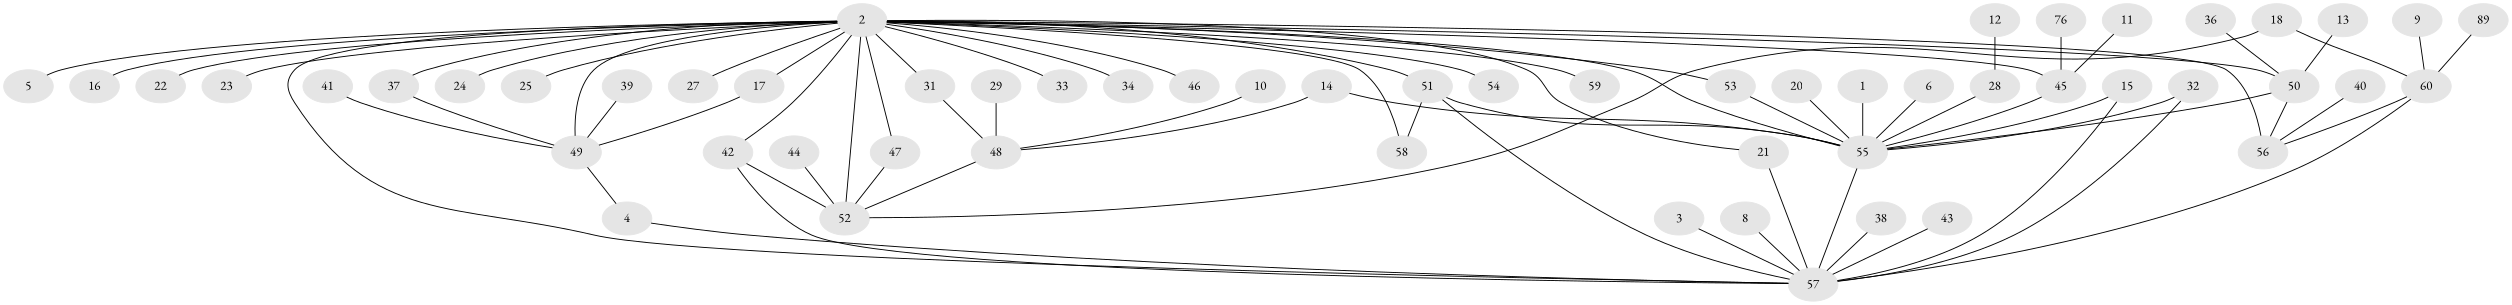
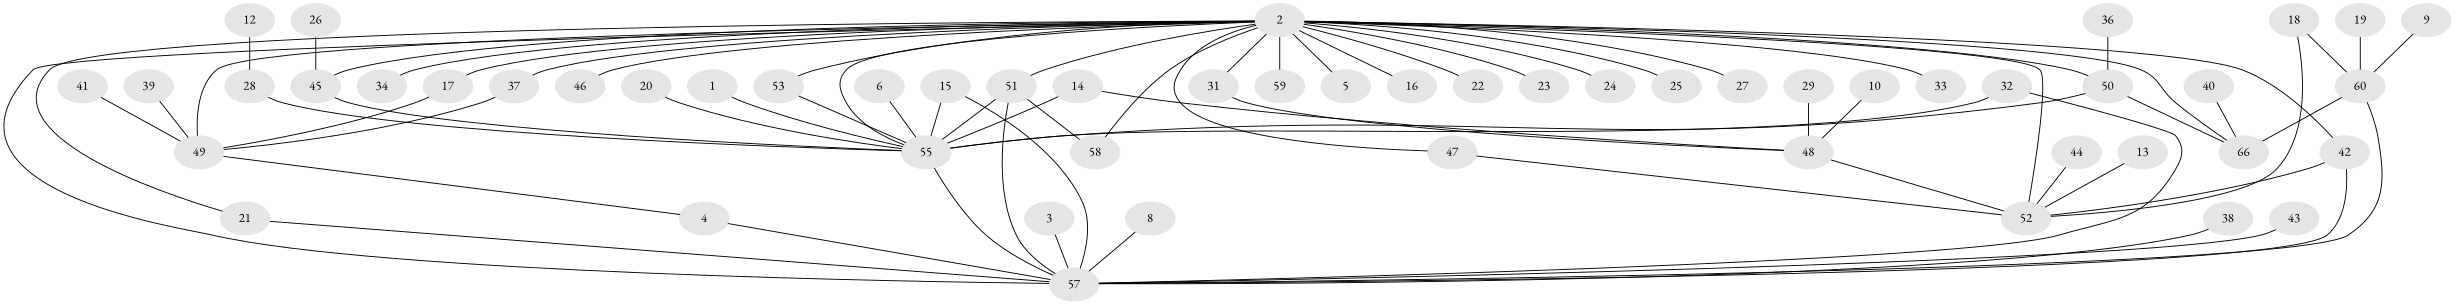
node "76": label "76" -> "26"
node "11": removed
node "89": label "89" -> "19"
edge "13" -- "50": now "13" -- "52"
node "54": removed
node "56": label "56" -> "66"
